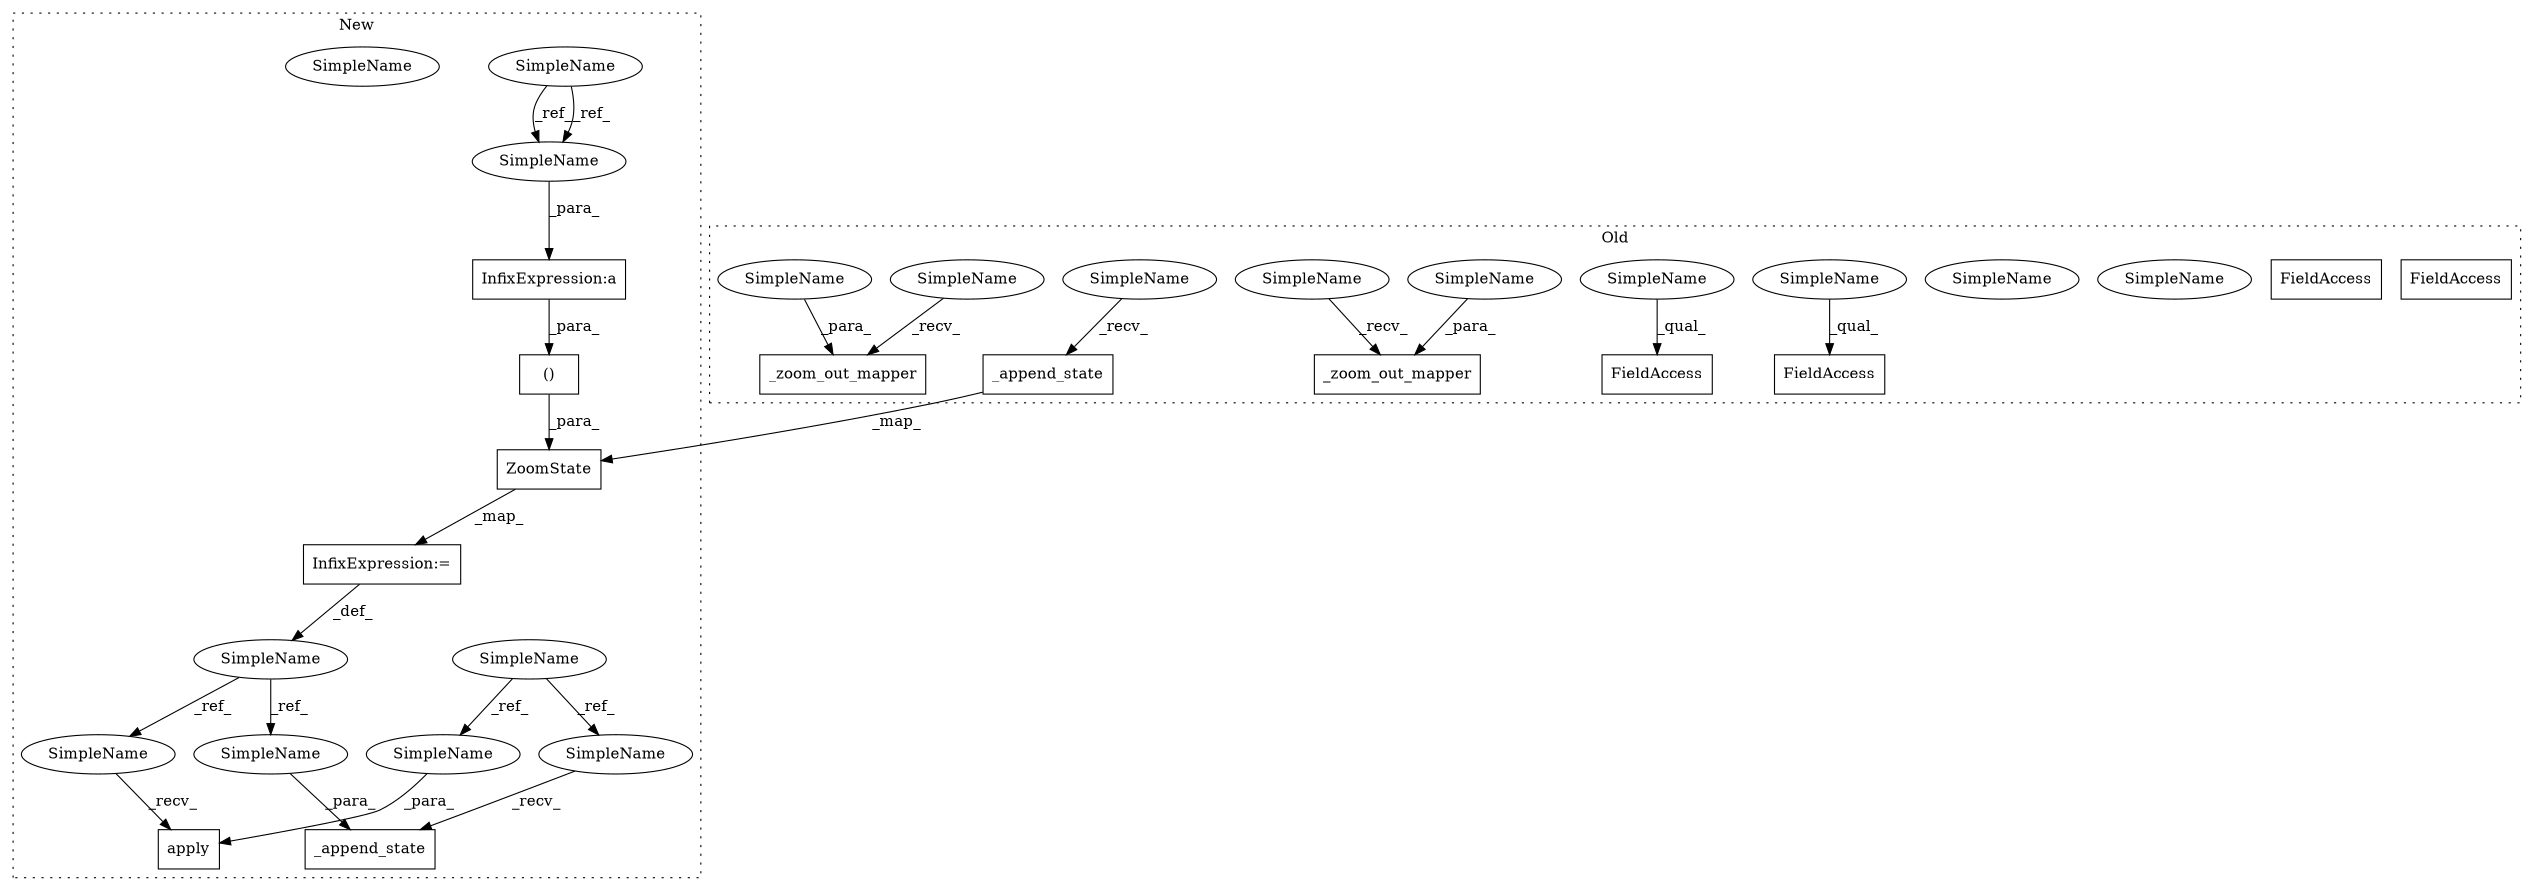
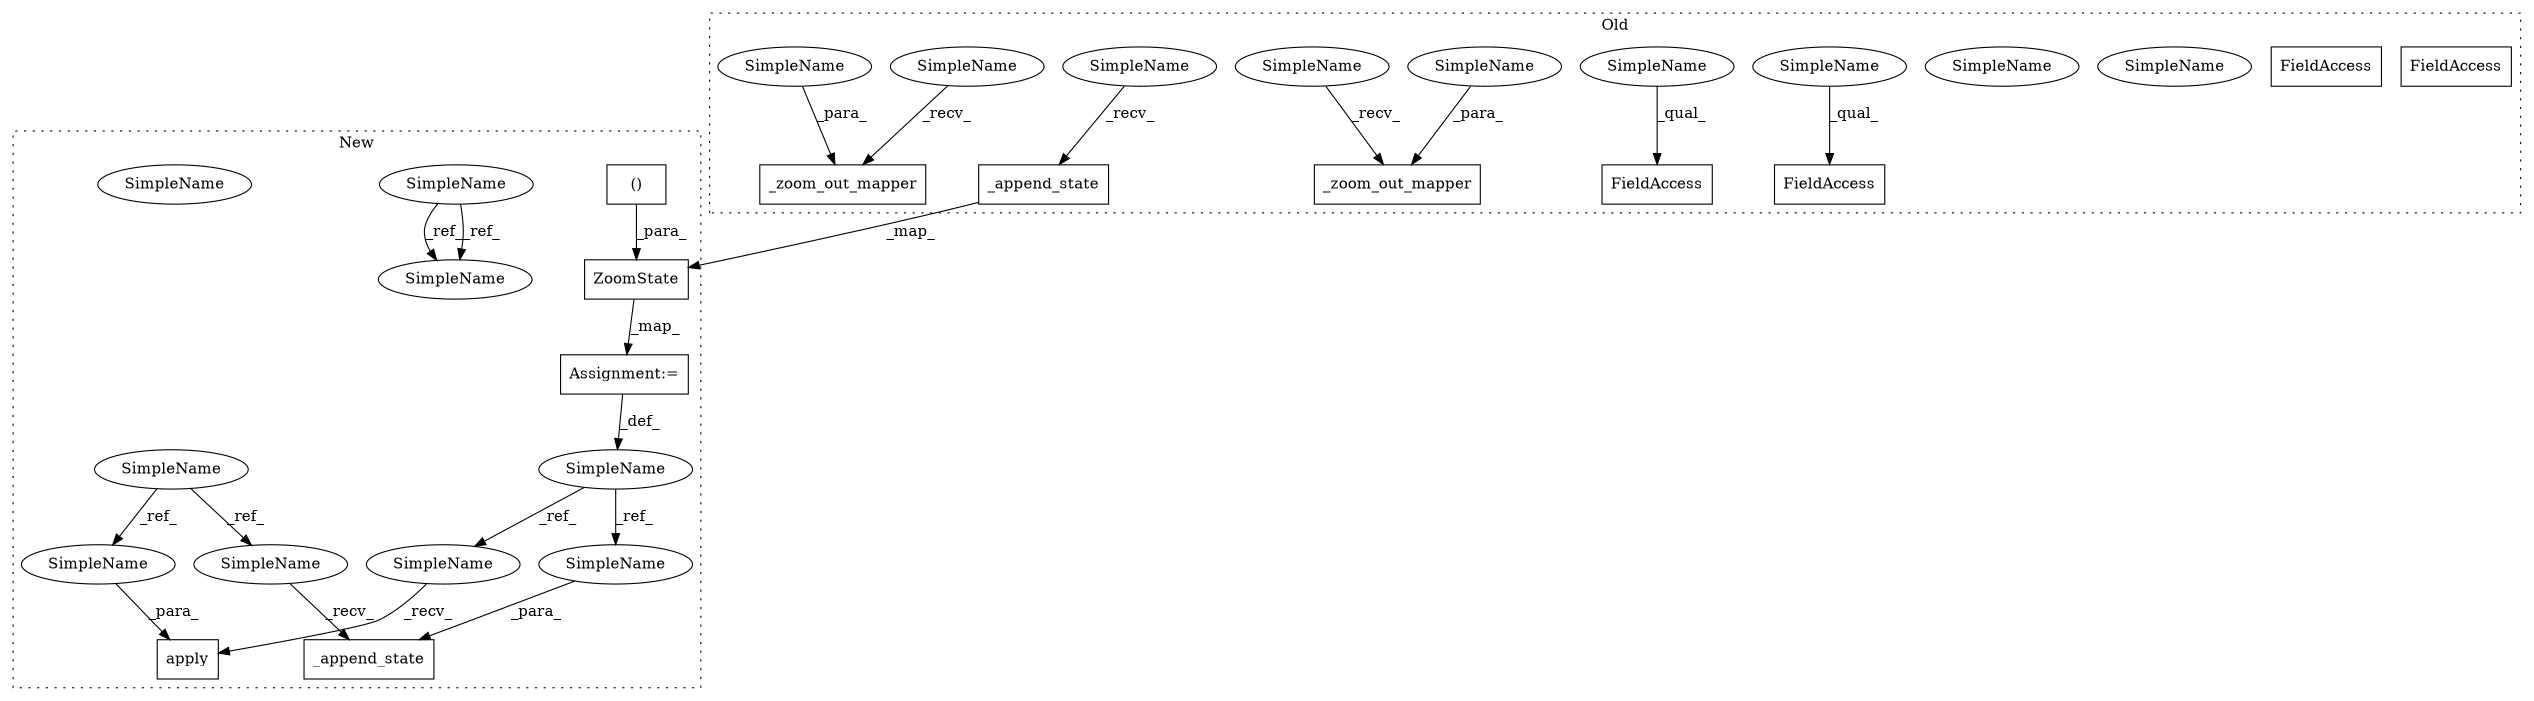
node "InfixExpression:a": removed
node "InfixExpression:=": label "InfixExpression:=" -> "Assignment:="
